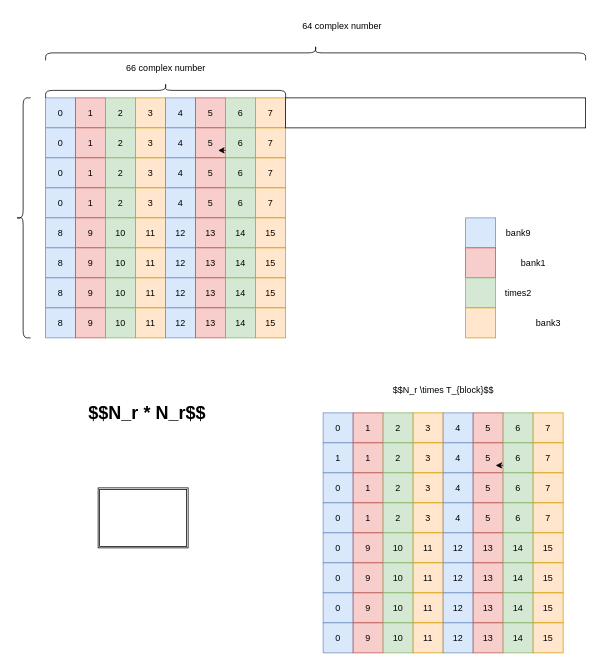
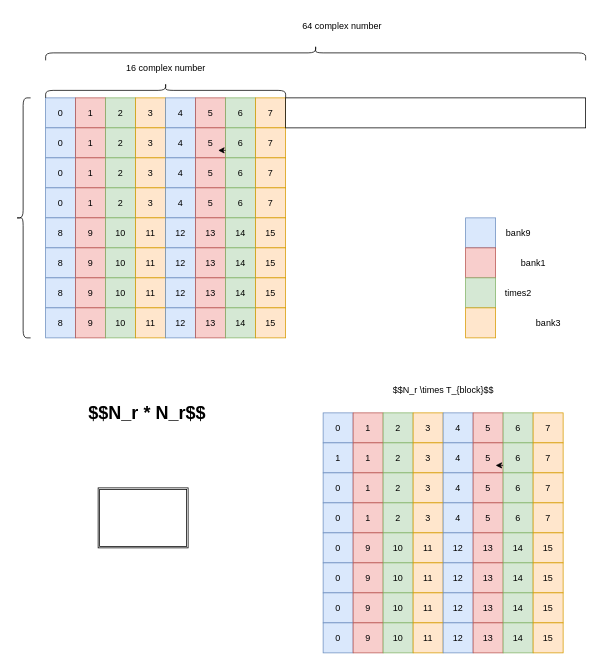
node "66 complex number": label "66 complex number" -> "16 complex number"
